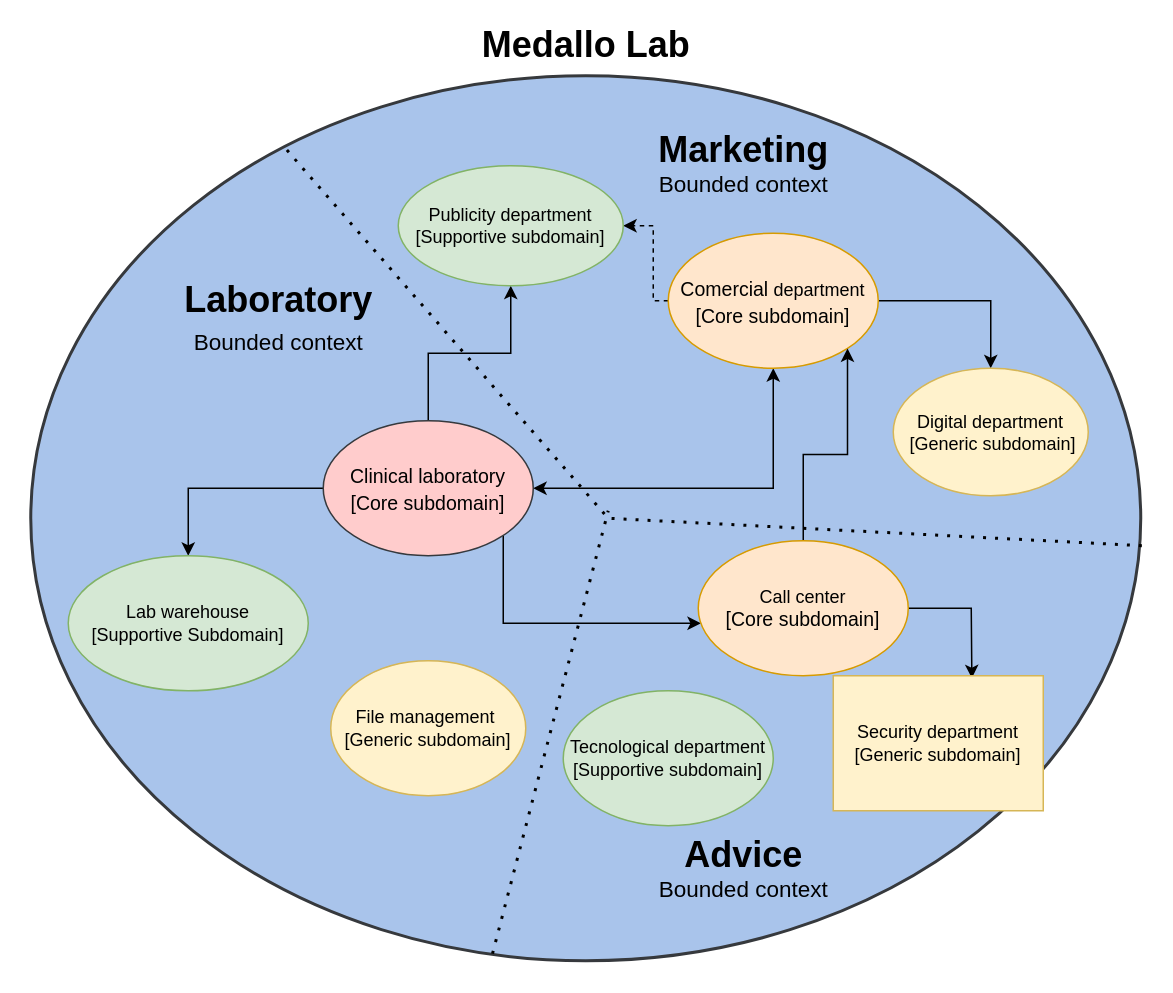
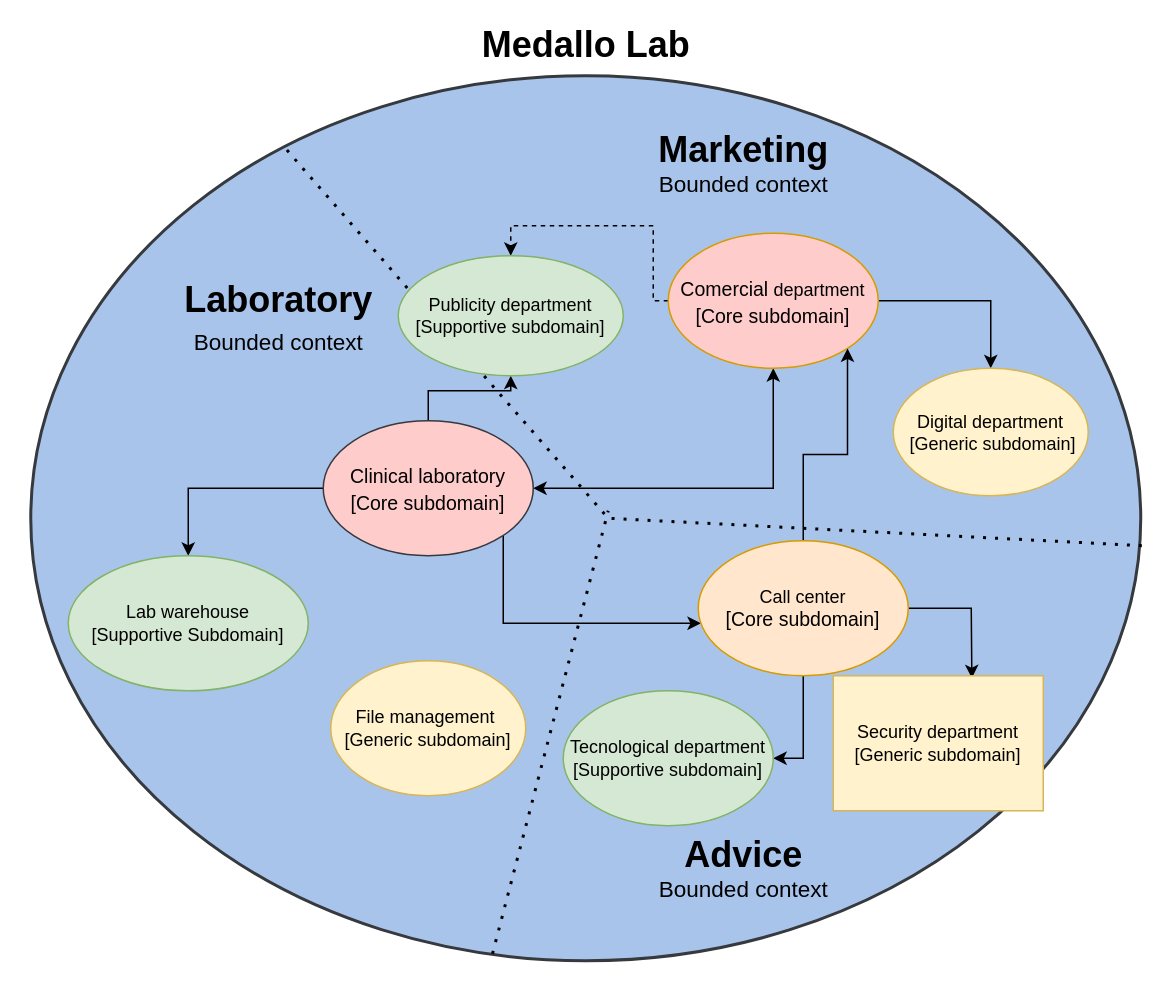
node "Publicity department [Supportive subdomain]": moved (511, 226) -> (511, 316)
node "Comercial department [Core subdomain]": fillcolor #ffe6cc -> #ffcccc
edge "Call center [Core subdomain]" -> "Tecnological department [Supportive subdomain]": added
